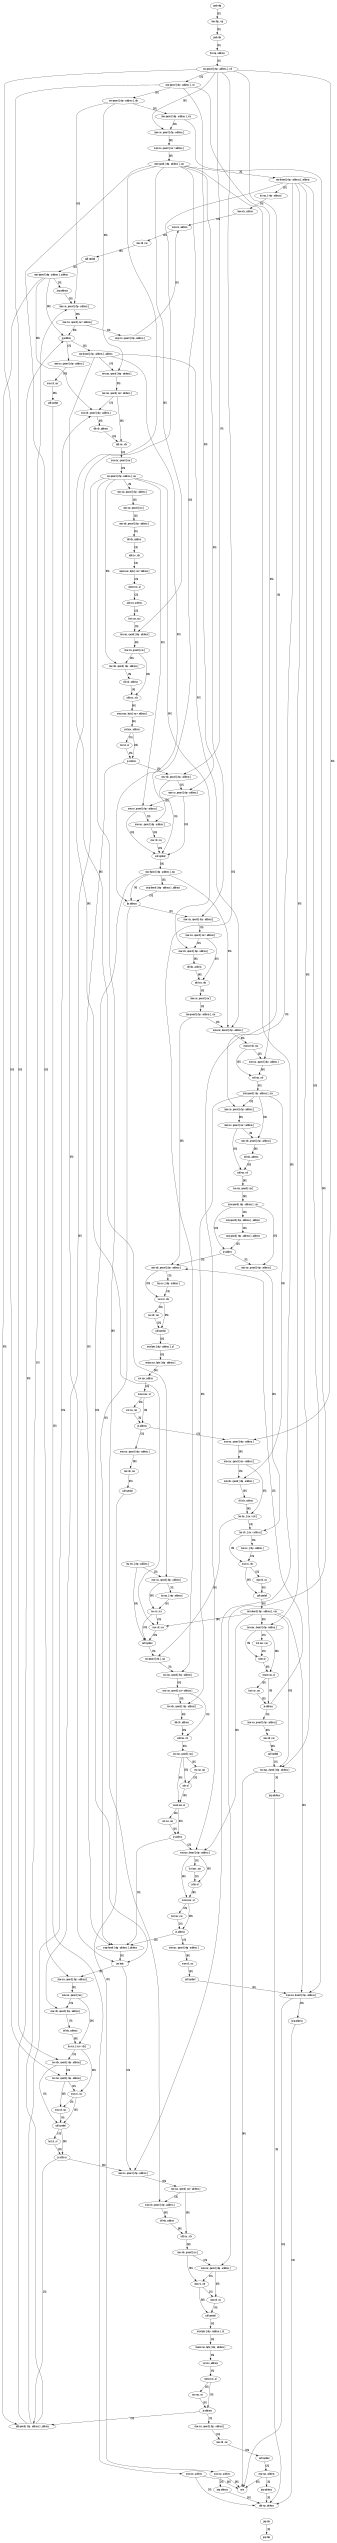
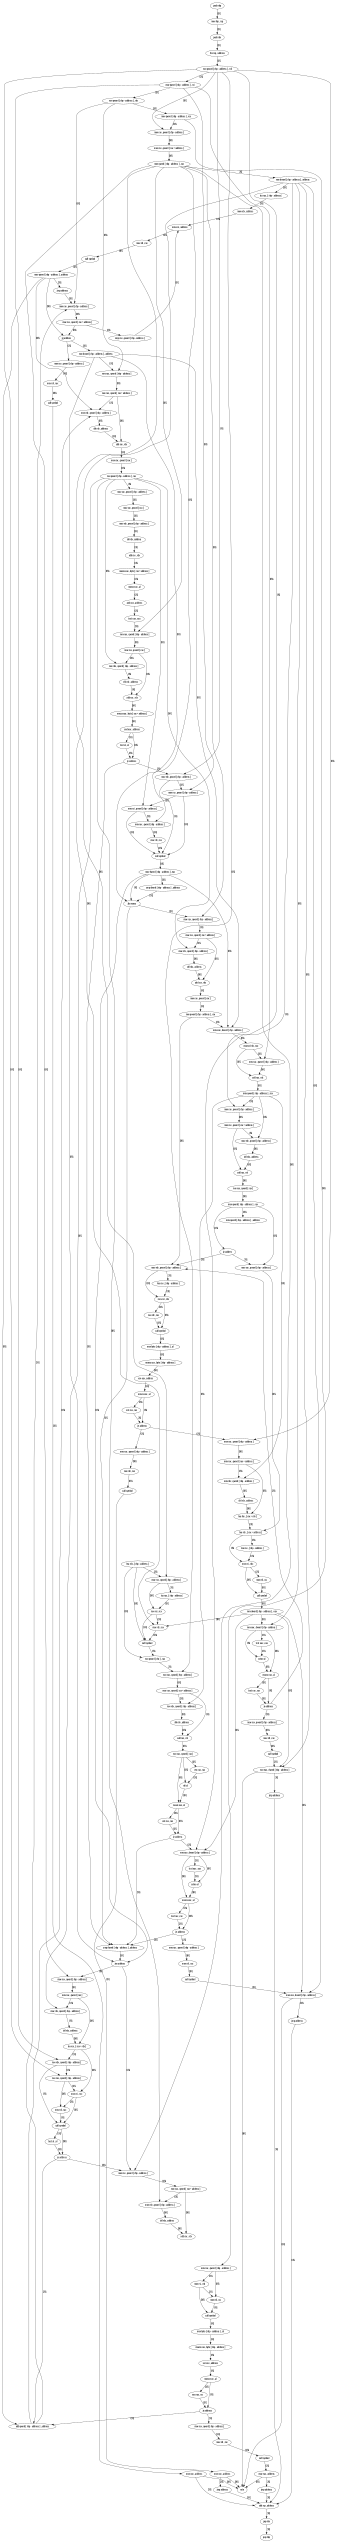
node "jle address": label "jle address" -> "jle movzx"
node "cmp qword [ rbp - address ] , address": removed
edge "add qword [ rbp - address ] , address" -> "jg address": removed, label "DFG"
edge "lea rbx , [ rax + rdx ]" -> "mov qword [ rbx ] , rax": now "lea rdx , [ rbp - address ]" -> "mov qword [ rbx ] , rax"
node "sete al": label "sete al" -> "rdi al"
node "jne byte": label "jne byte" -> "jne address"
node "mov rdx , qword [ rax ]": removed
edge "add rsp , address" -> "pop rbx": added, label "CFG"
